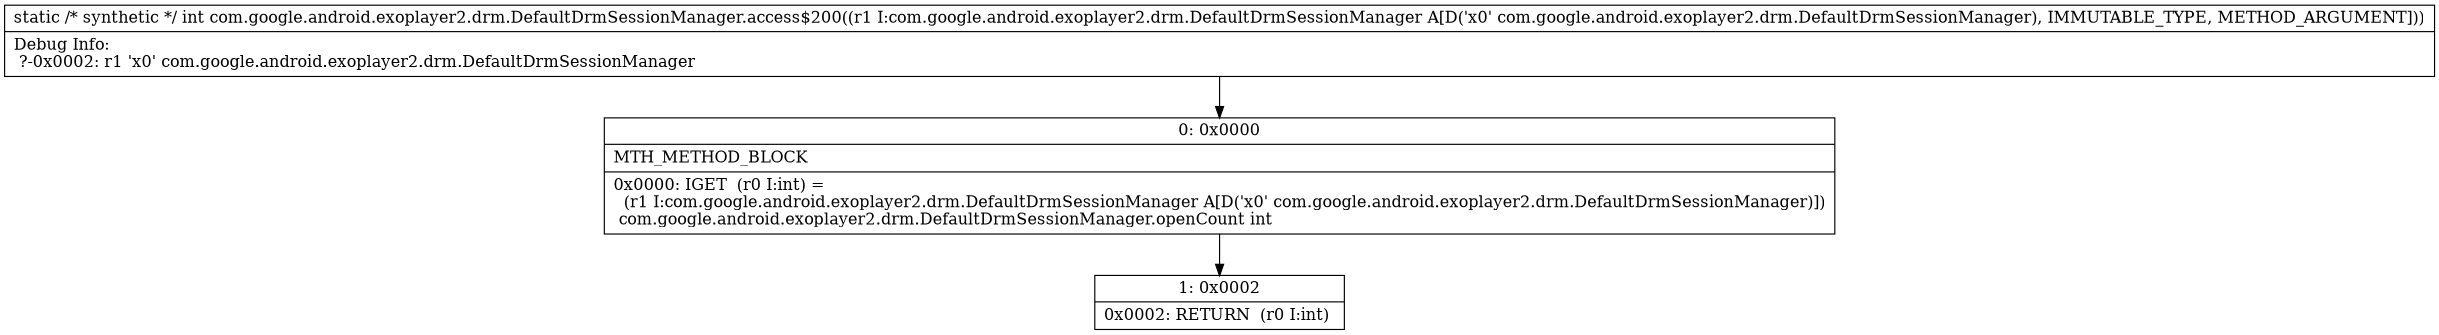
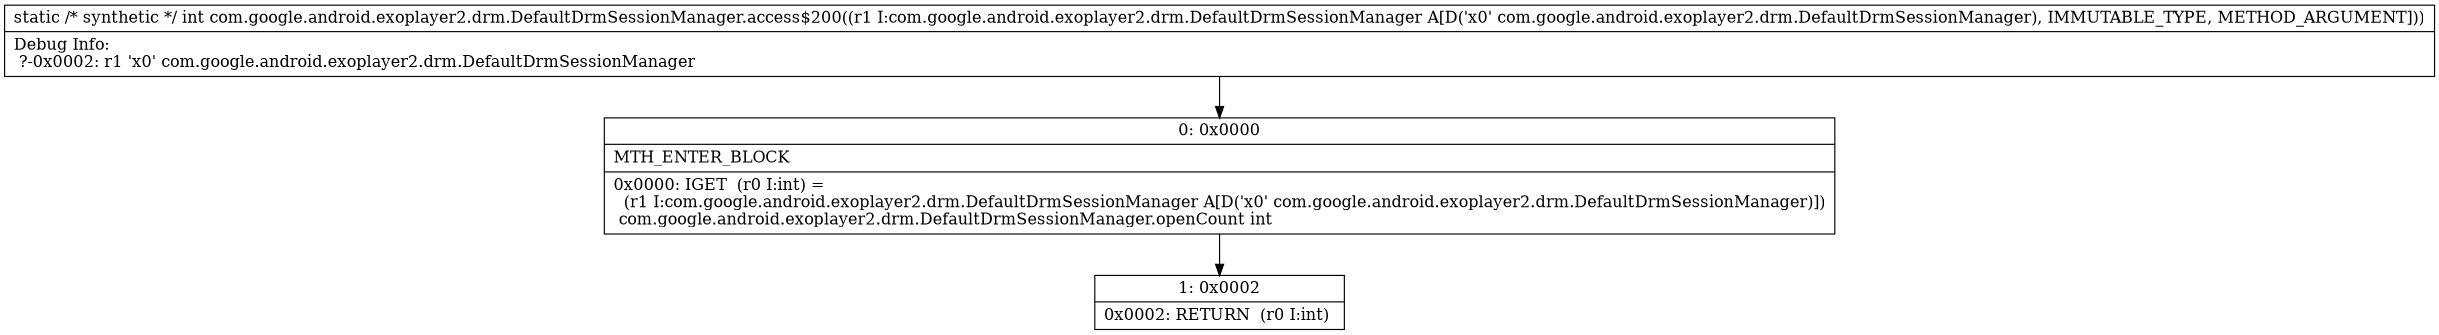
node "0: 0x0000": text "MTH_METHOD_BLOCK" -> "MTH_ENTER_BLOCK"
